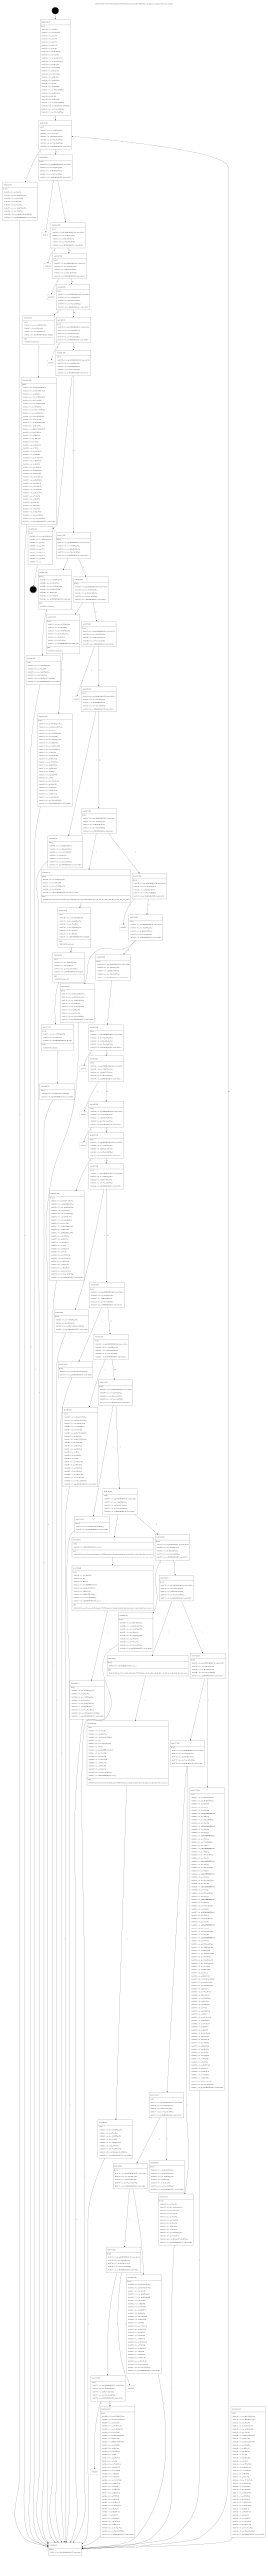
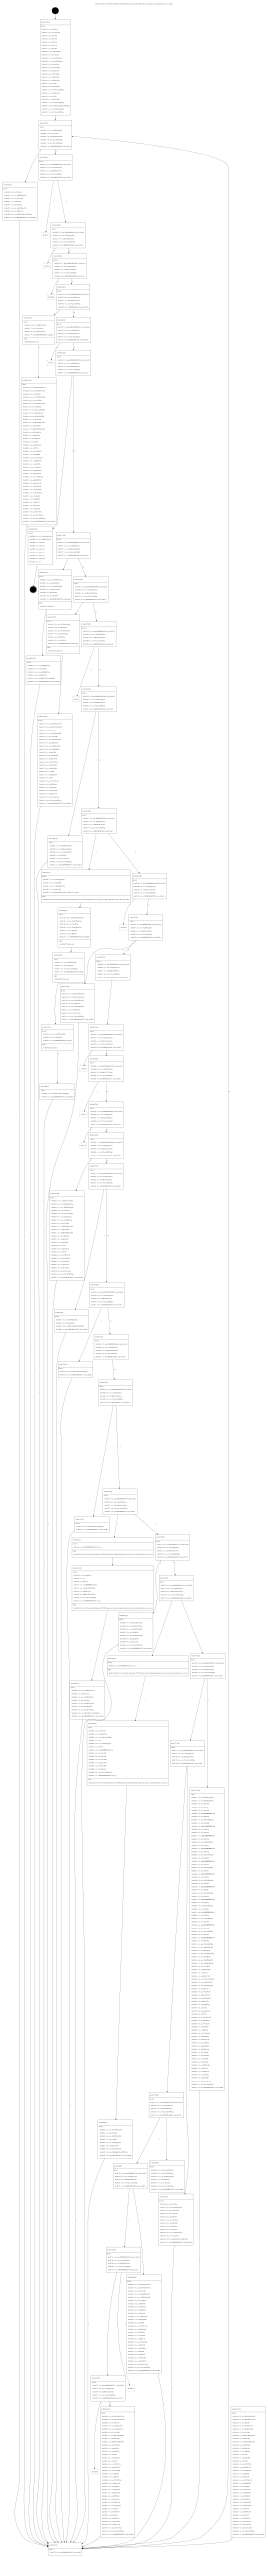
node "0x401fbf [91]": removed
